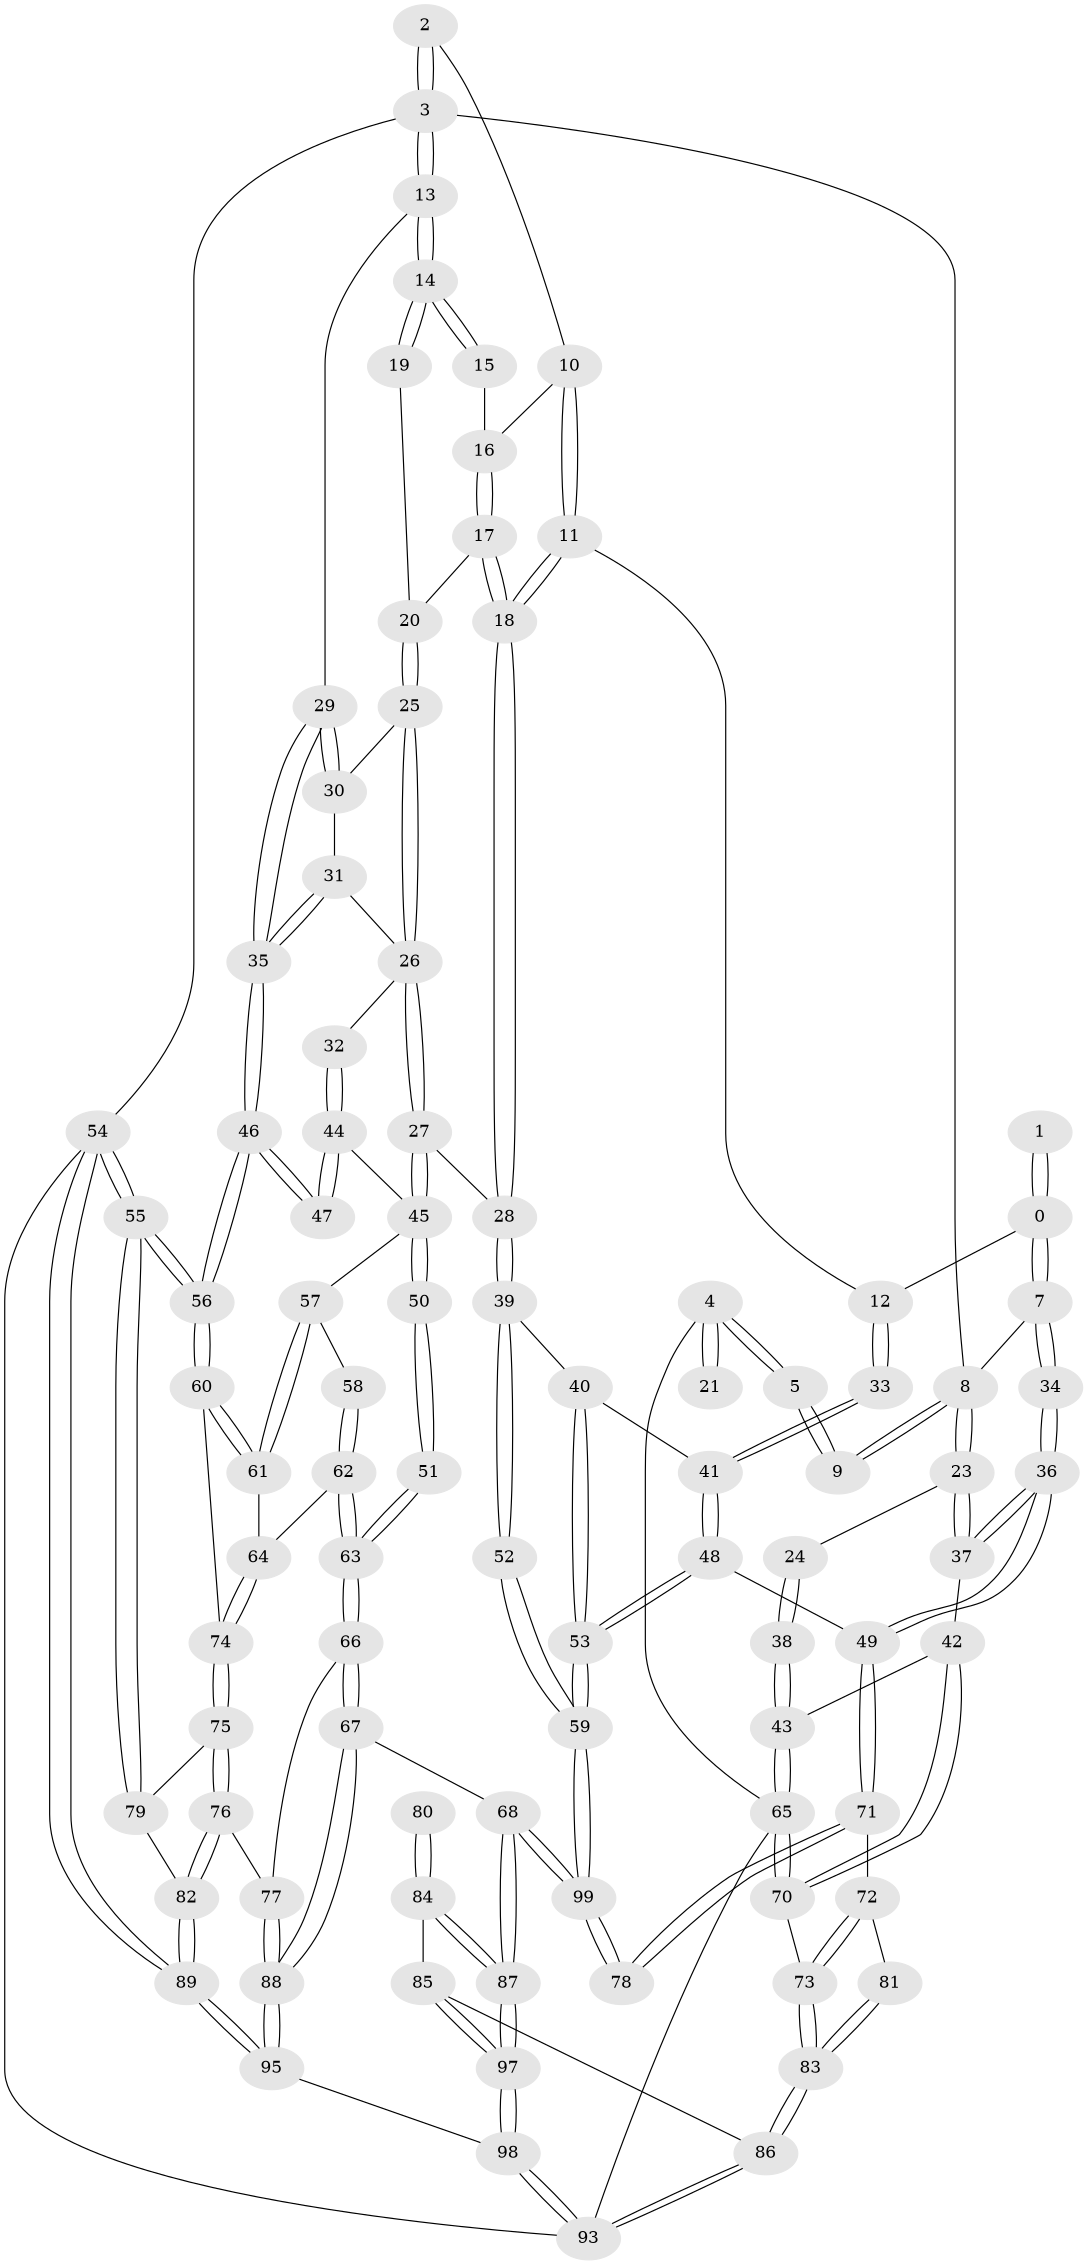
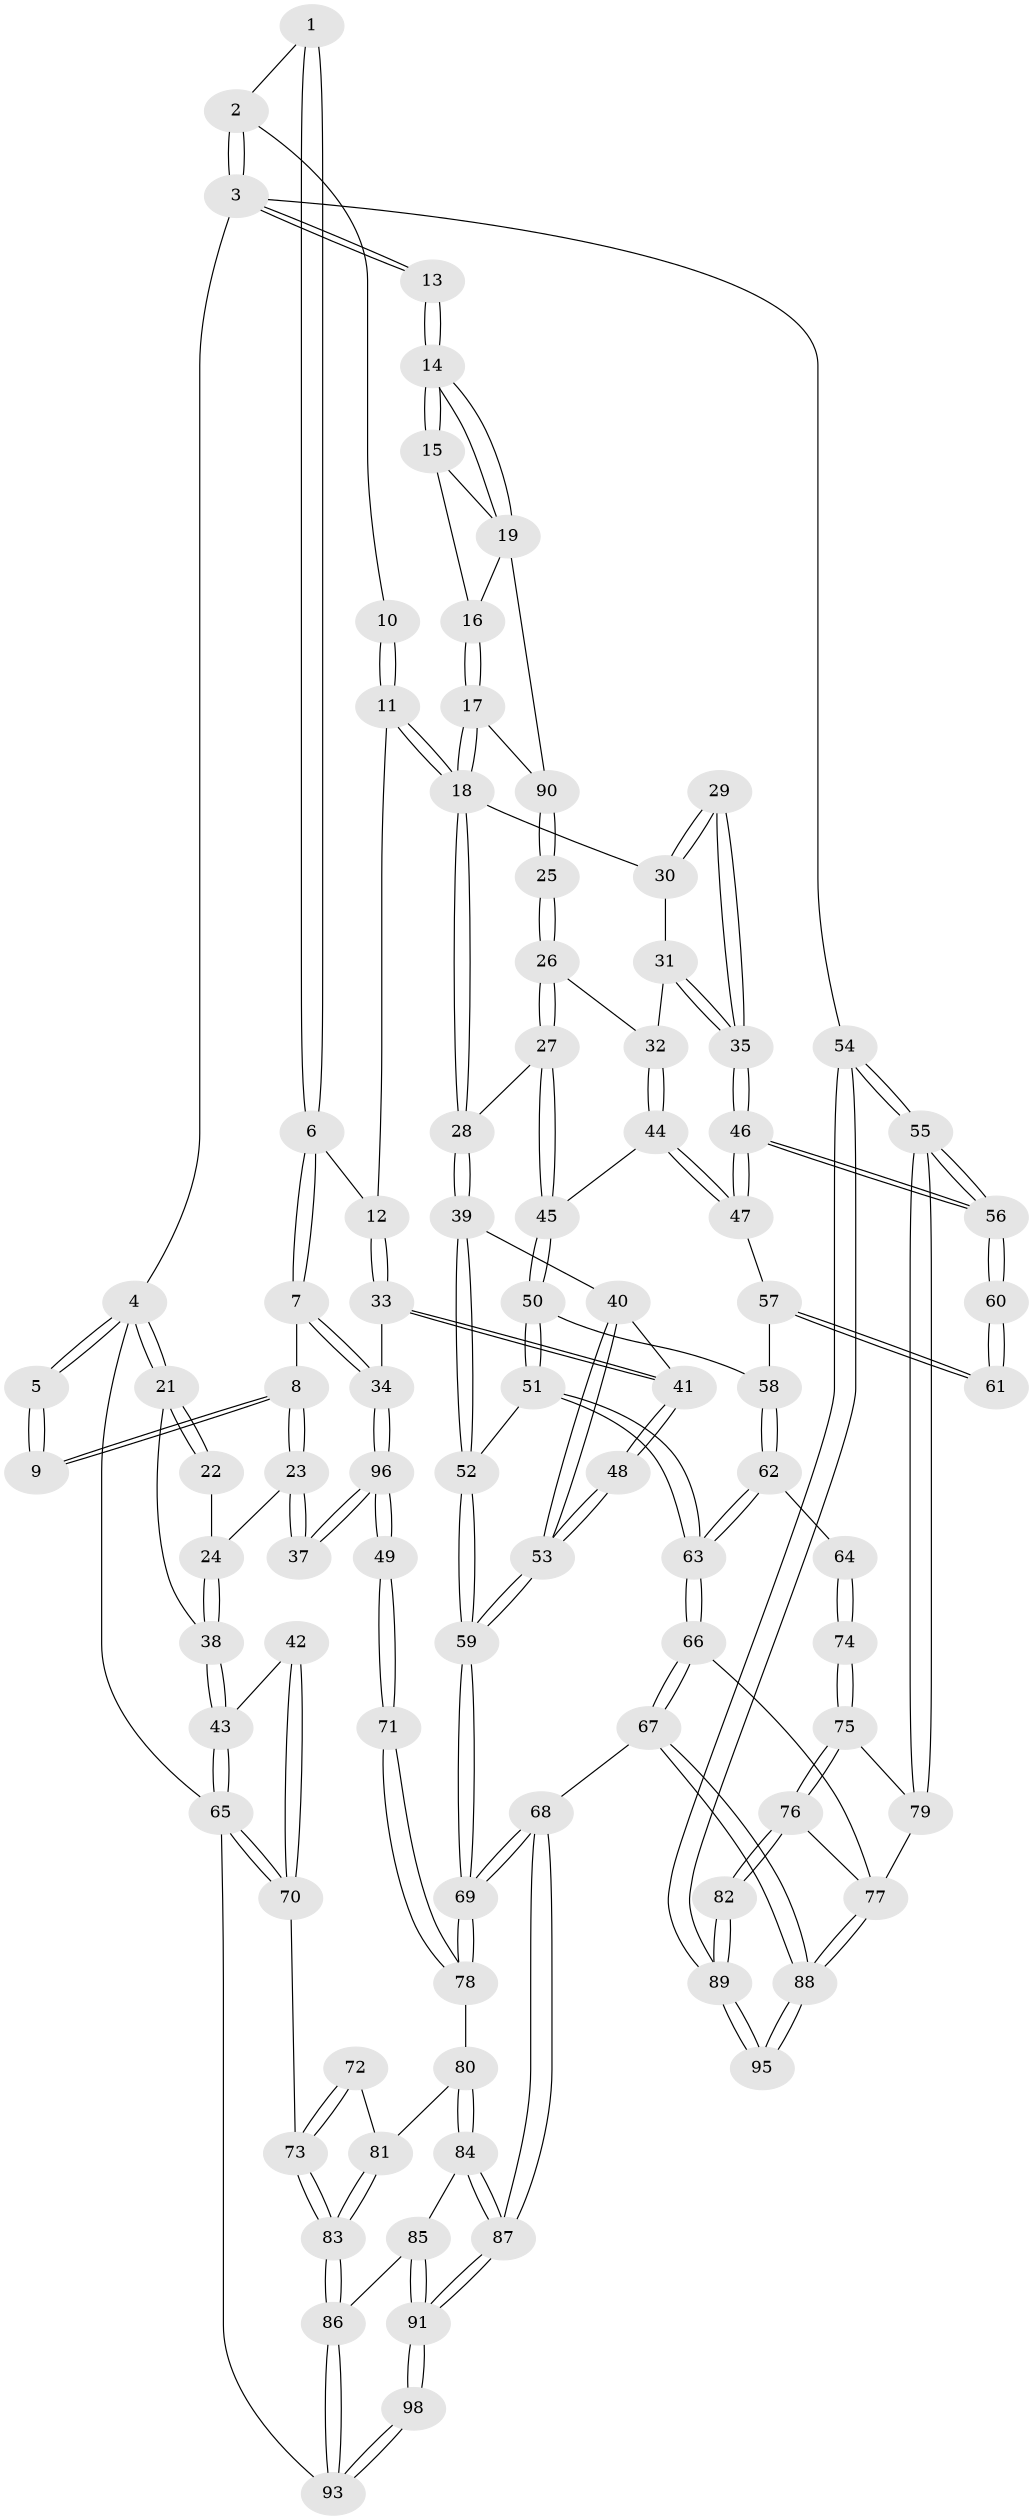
edge "1" -- "2": added
edge "10" -- "16": now "19" -- "16"
edge "13" -- "29": removed
edge "15" -- "19": added
edge "3" -- "8": now "3" -- "4"
node "20": label "20" -> "90"
edge "25" -- "30": now "18" -- "30"
edge "31" -- "26": now "31" -- "32"
node "0": label "0" -> "6"
edge "45" -- "57": now "47" -- "57"
edge "50" -- "58": added
edge "33" -- "34": added
edge "51" -- "52": added
node "22": added
node "36": label "36" -> "96"
edge "60" -- "74": removed
edge "61" -- "64": removed
edge "21" -- "38": added
edge "37" -- "42": removed
edge "48" -- "49": removed
edge "79" -- "82": now "79" -- "77"
edge "71" -- "72": removed
edge "54" -- "93": removed
node "99": label "99" -> "69"
edge "78" -- "80": added
node "97": label "97" -> "91"
edge "95" -- "98": removed
edge "80" -- "81": added
